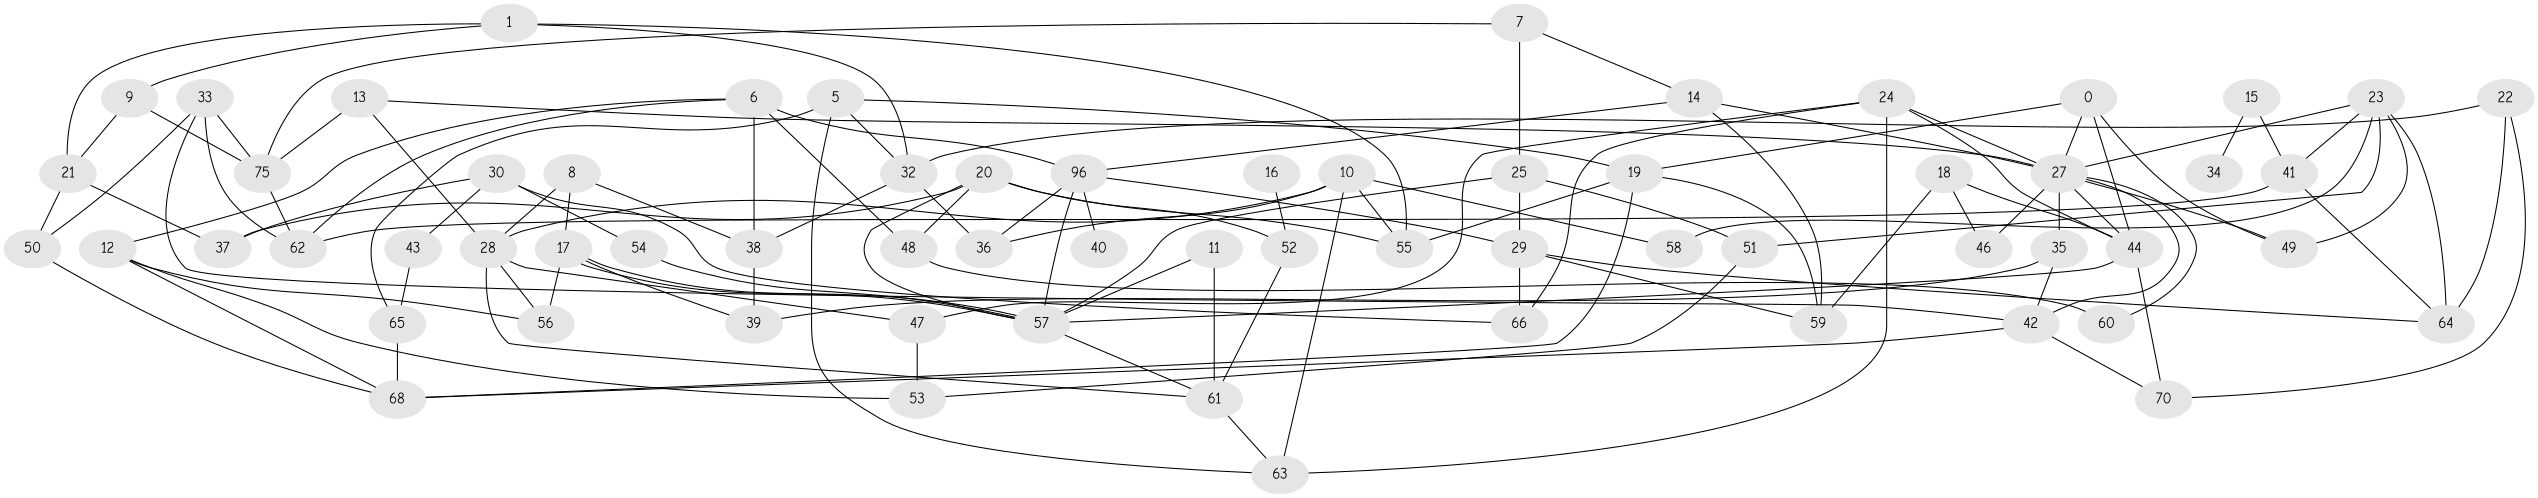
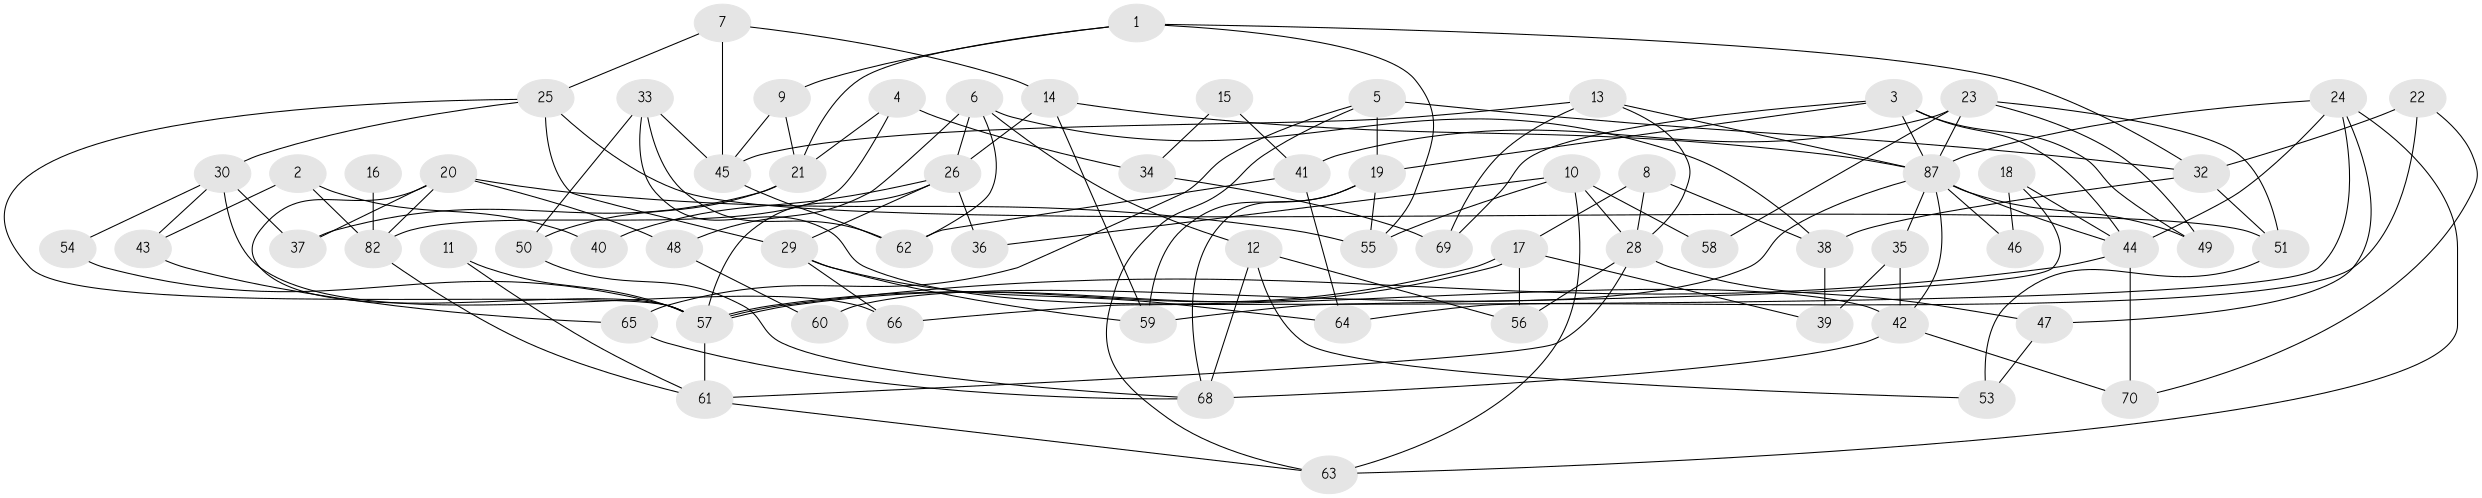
node "4": added
node "0": label "0" -> "3"
edge "25" -- "30": added
node "75": label "75" -> "45"
node "2": added
node "96": label "96" -> "26"
node "27": label "27" -> "87"
edge "23" -- "64": removed
edge "32" -- "36": now "32" -- "51"
node "52": label "52" -> "82"
node "69": added
